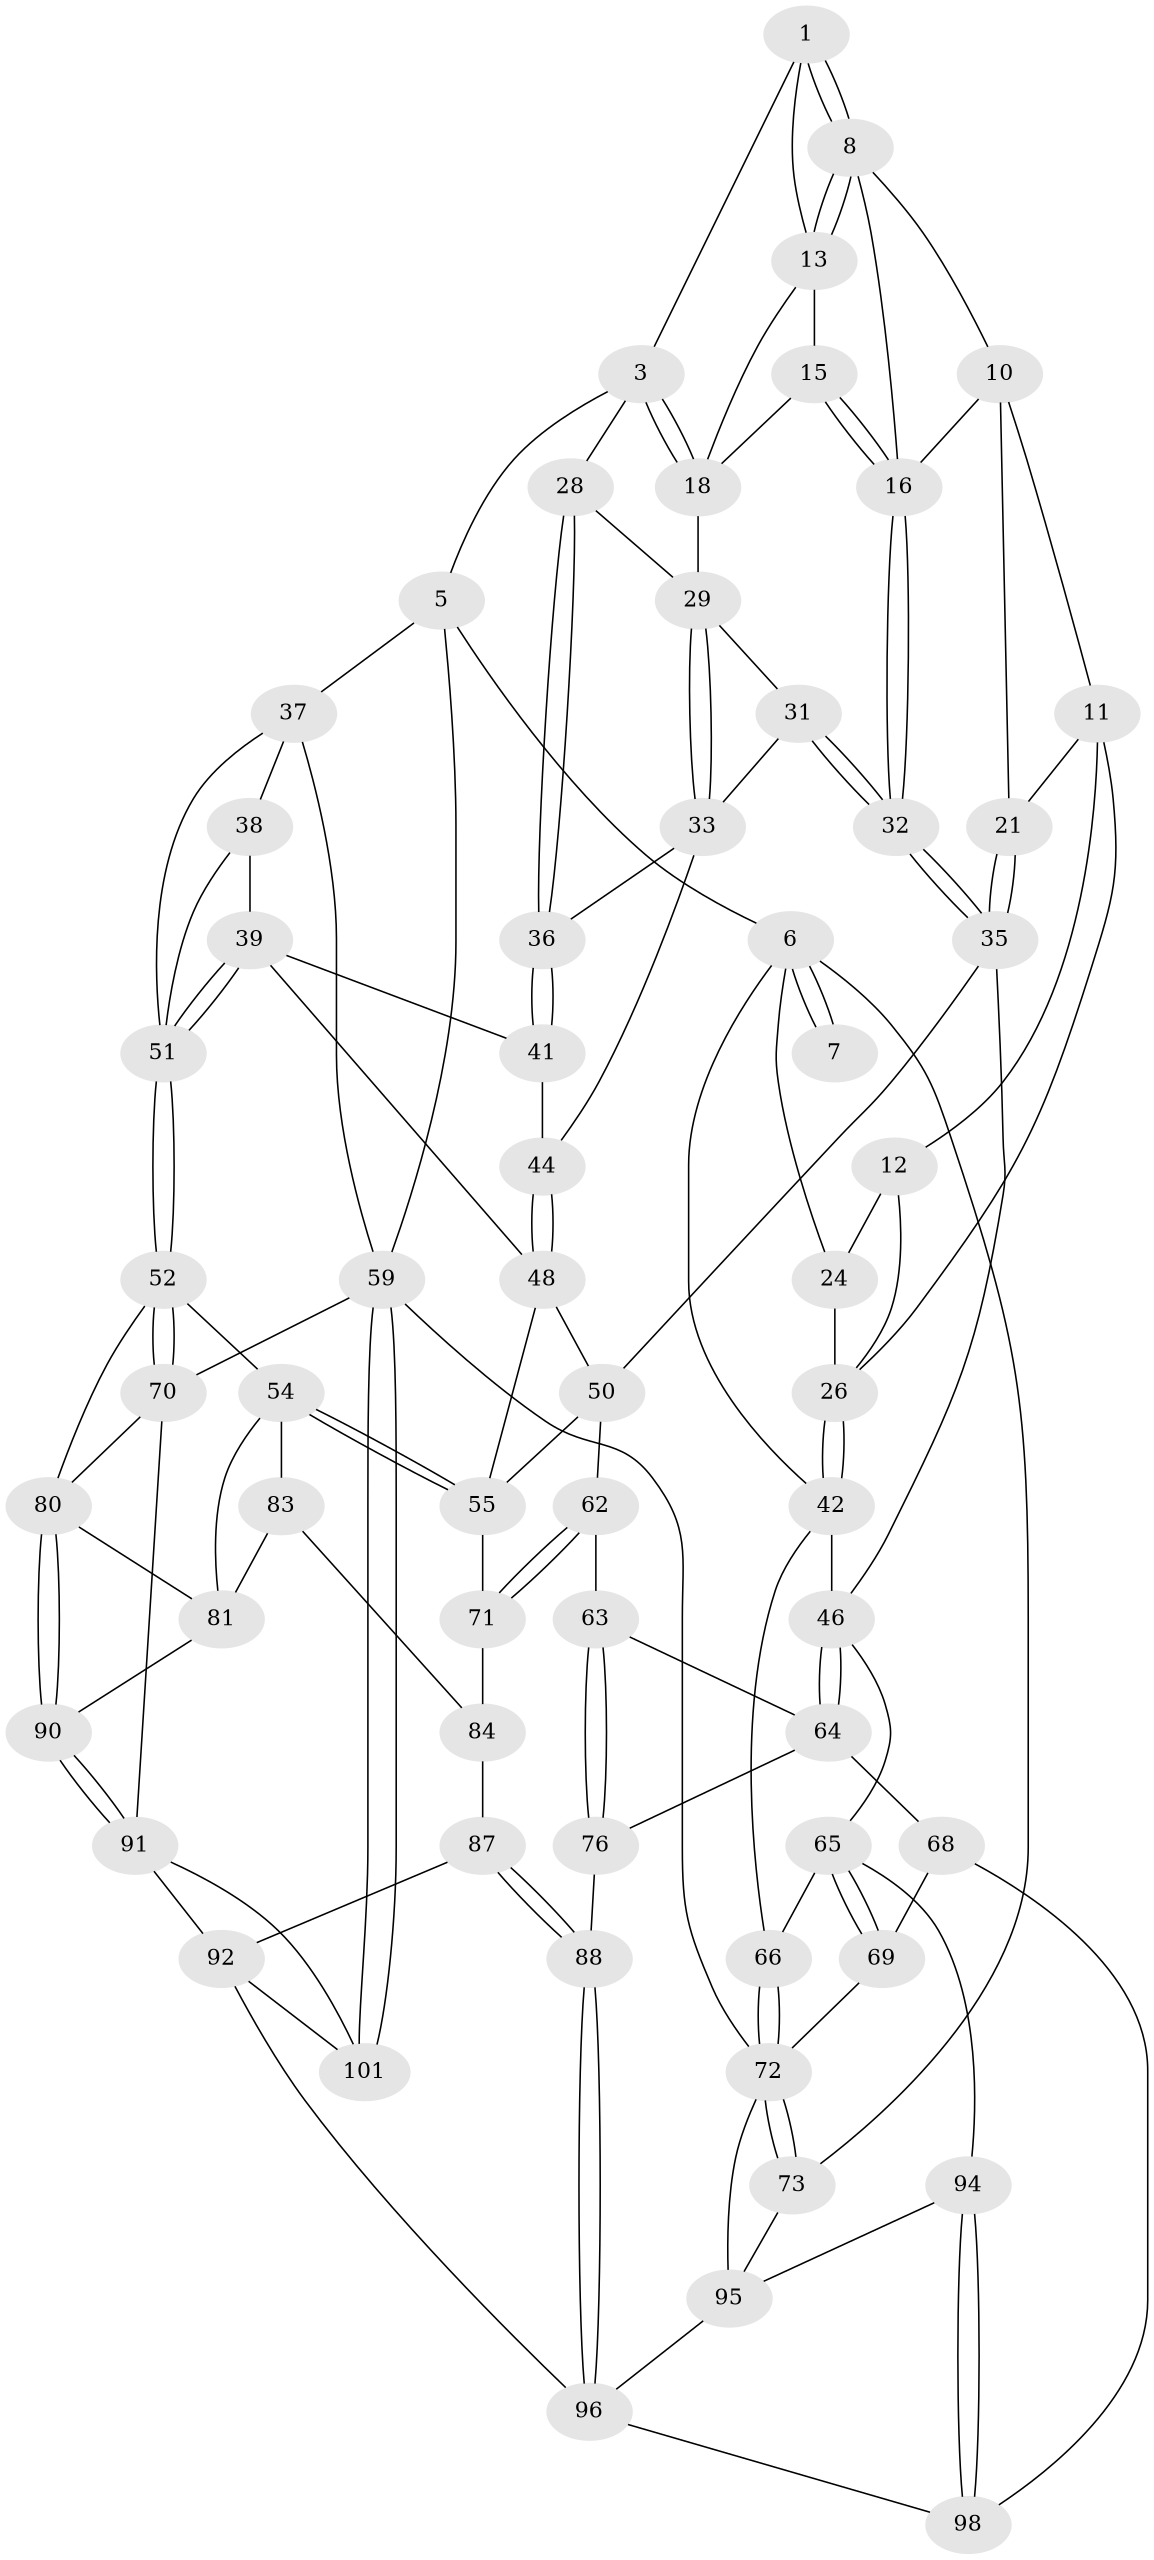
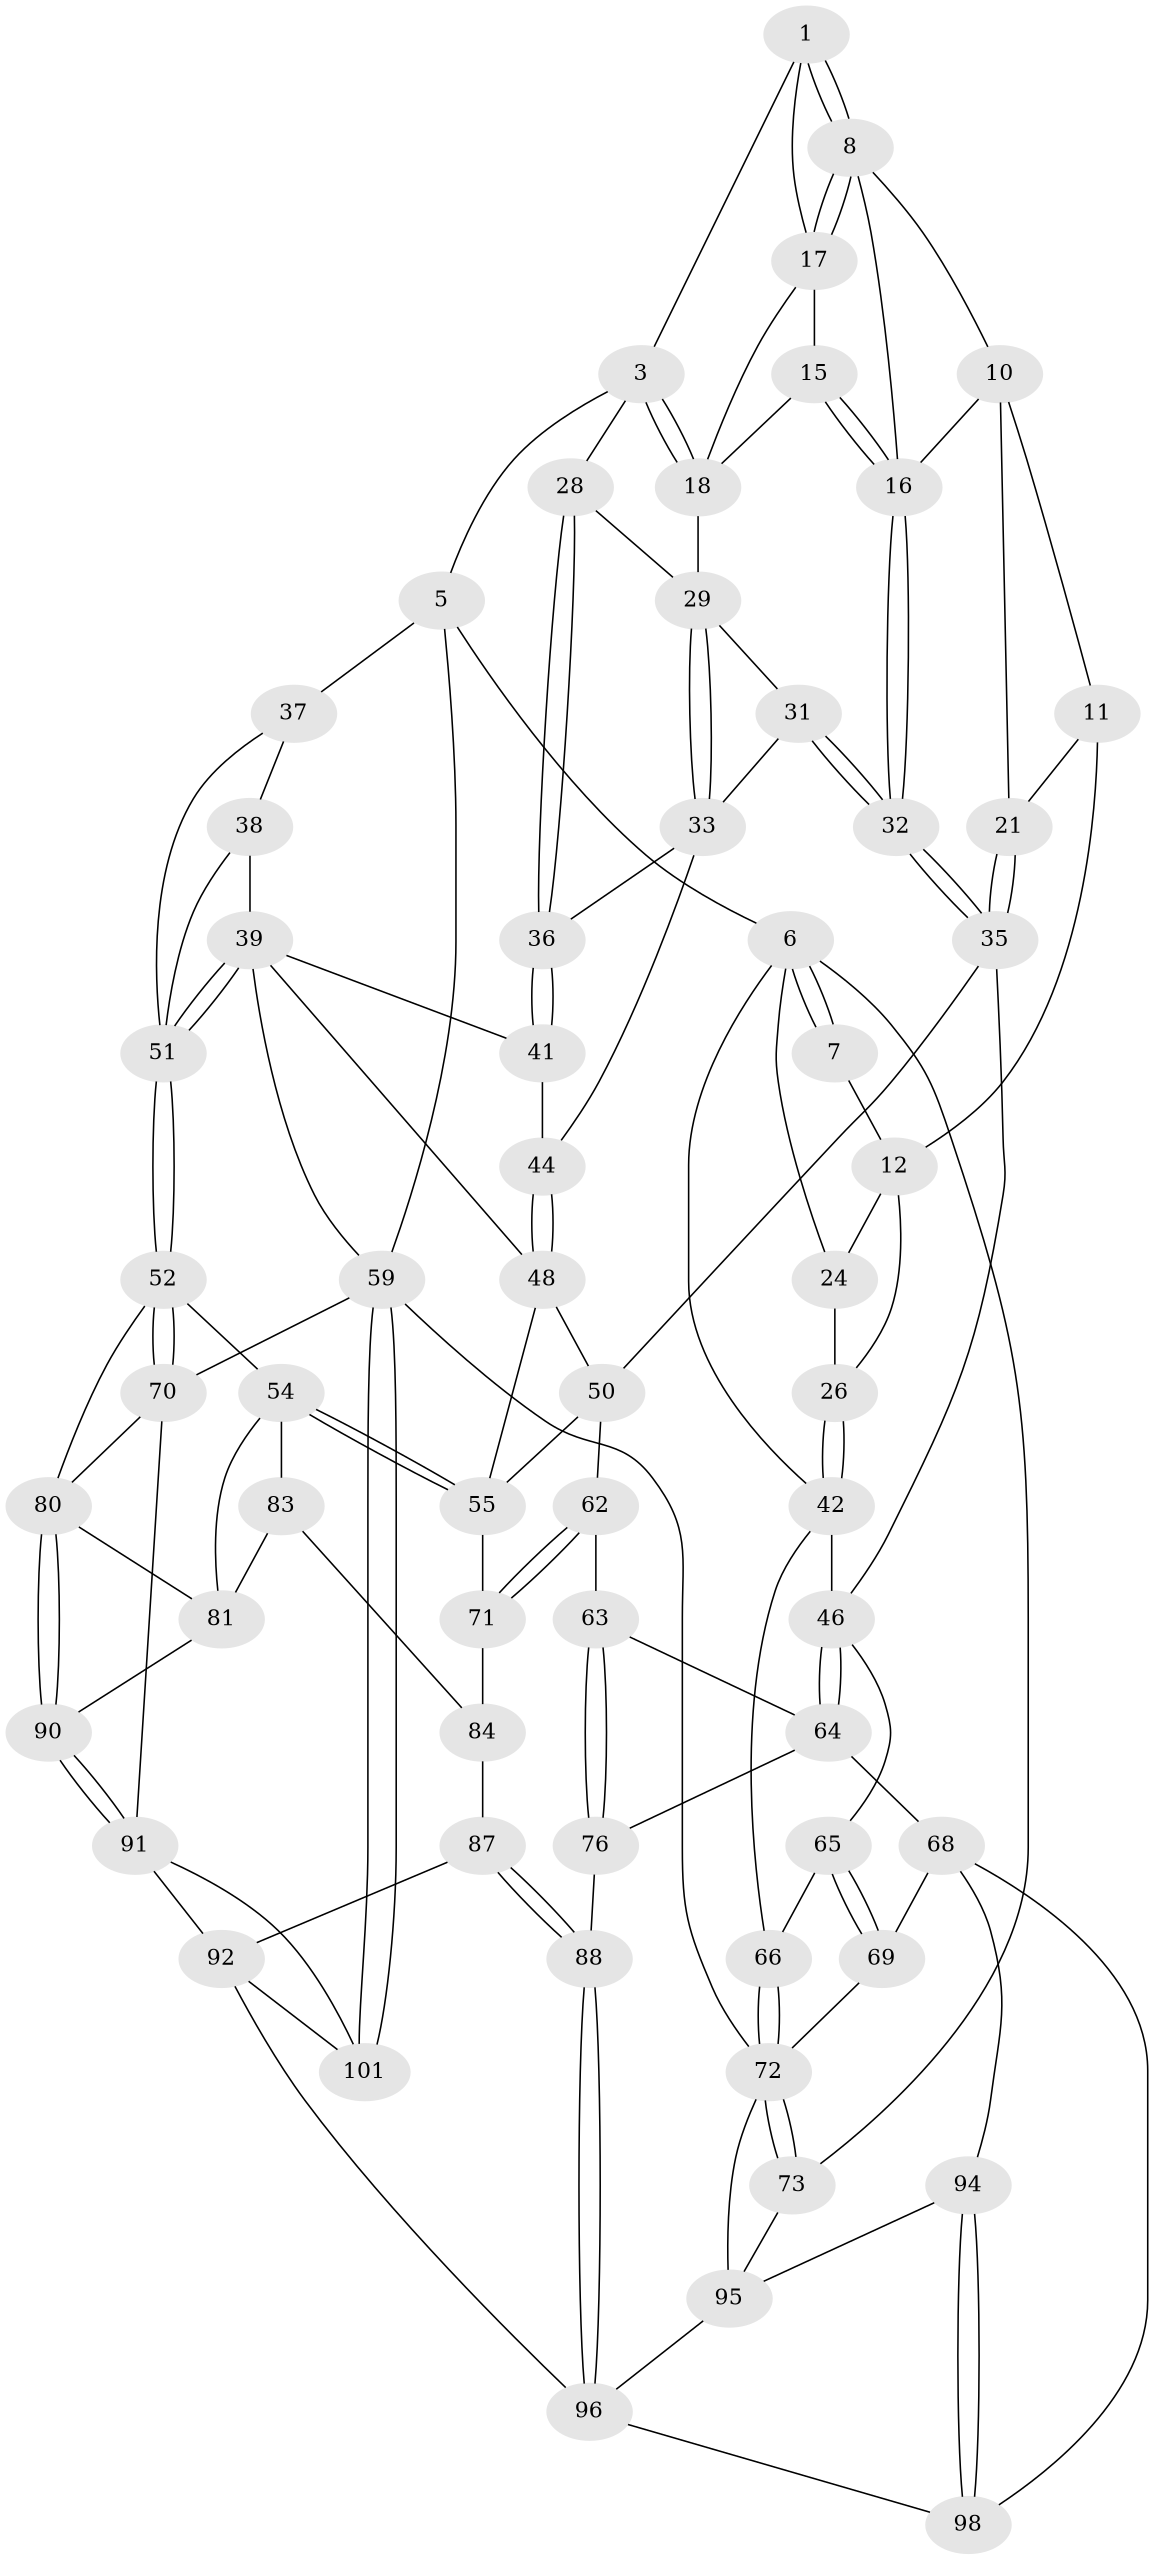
node "13": label "13" -> "17"
edge "37" -- "59": now "39" -- "59"
edge "11" -- "26": removed
edge "7" -- "12": added
edge "65" -- "94": now "68" -- "94"
